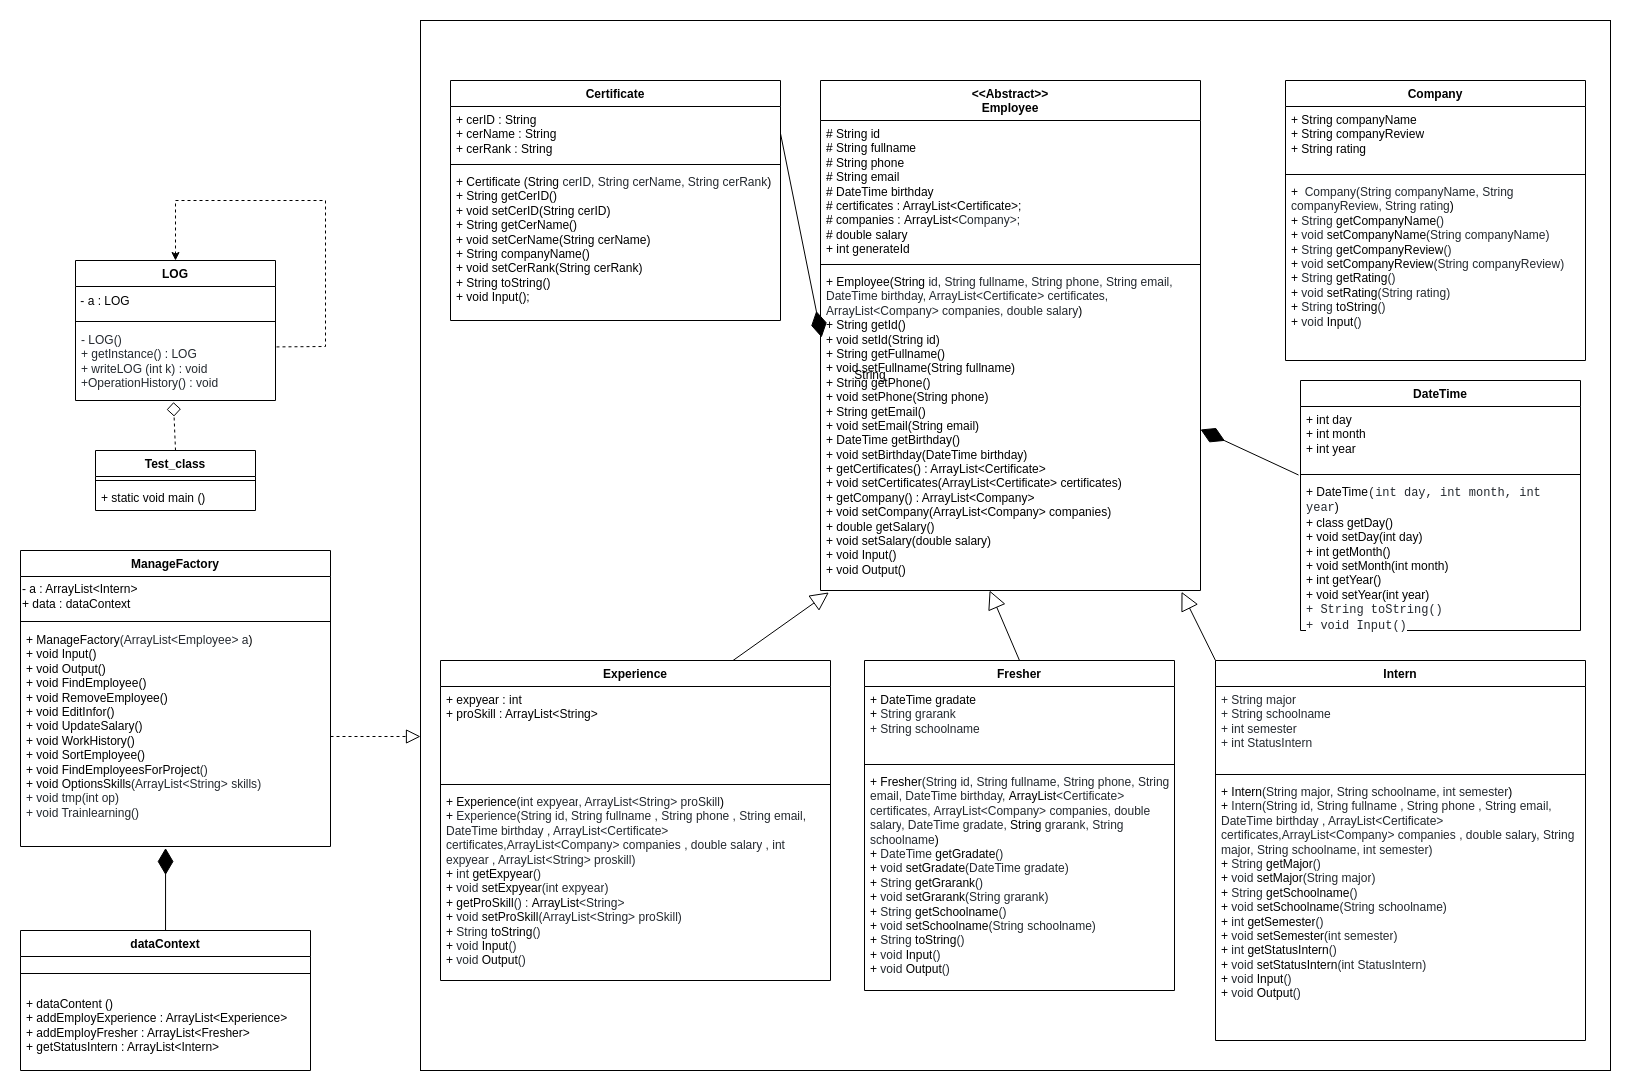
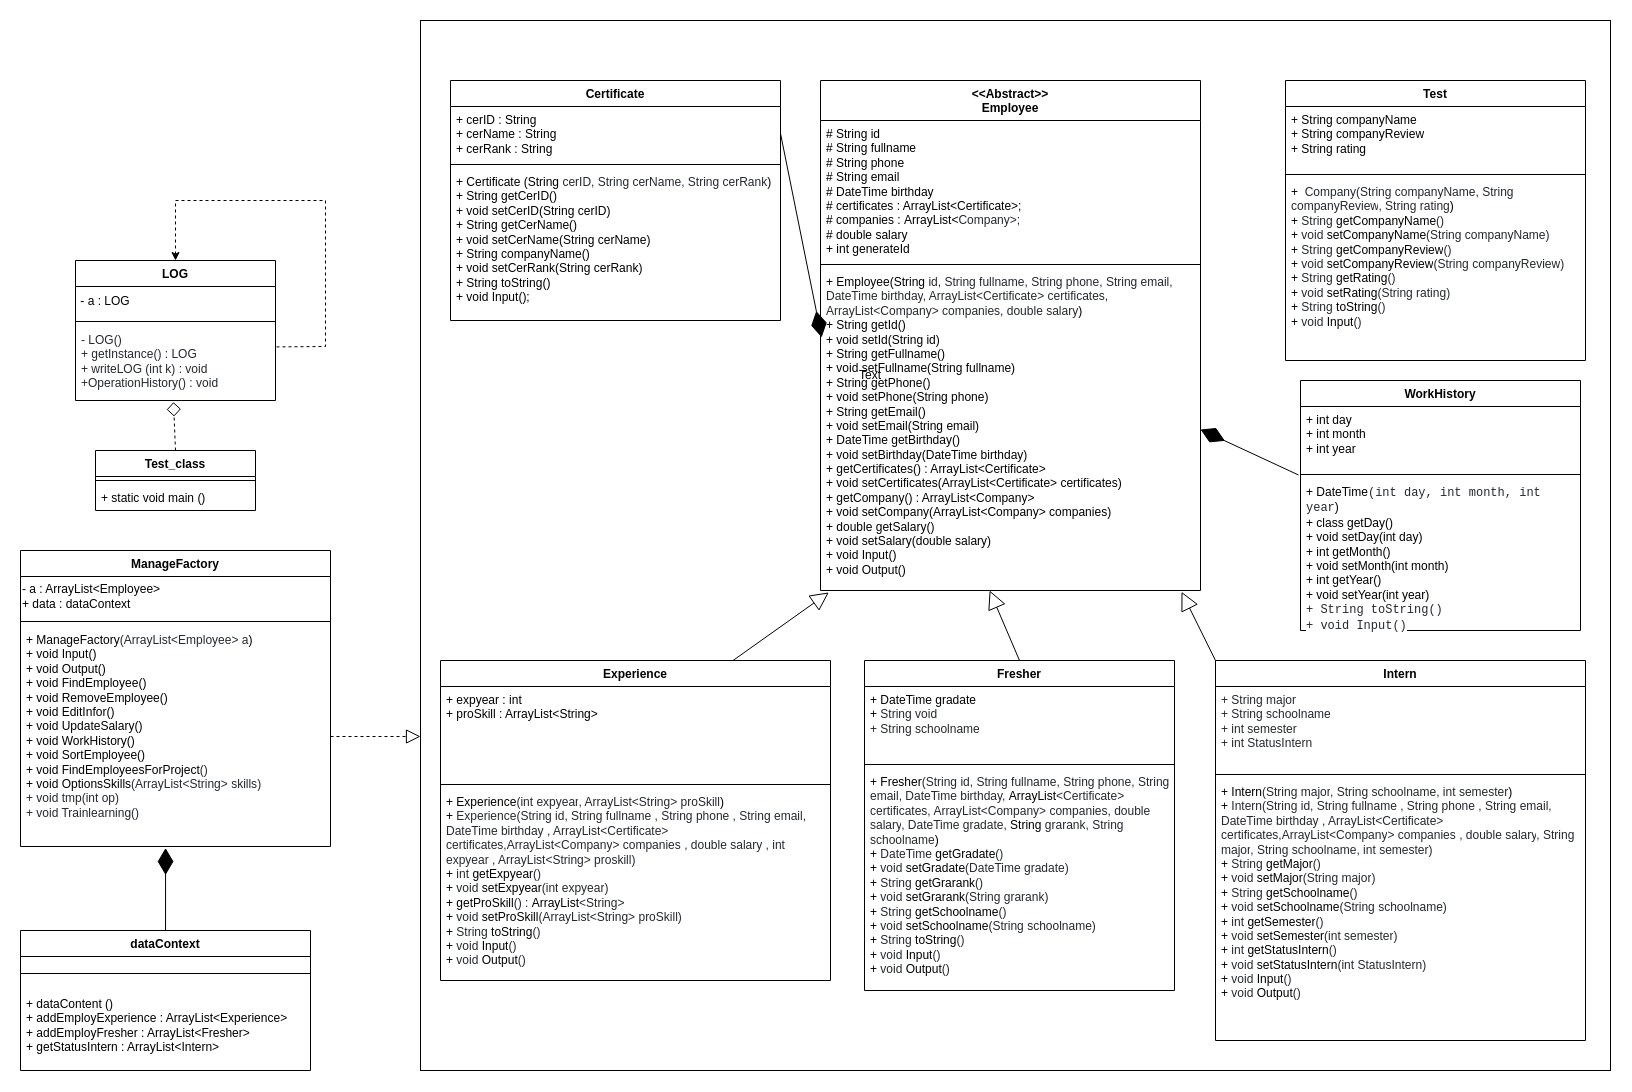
node "Company": label "Company" -> "Test"
node "String": label "String" -> "Text"
node "DateTime": label "DateTime" -> "WorkHistory"
node "- a : ArrayList<Intern> + data : dataContext": label "- a : ArrayList<Intern> + data : dataContext" -> "- a : ArrayList<Employee> + data : dataContext"
node "+ DateTime gradate + String grarank + String schoolname": label "+ DateTime gradate + String grarank + String schoolname" -> "+ DateTime gradate + String void + String schoolname"
